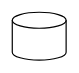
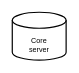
node "Core server": added
